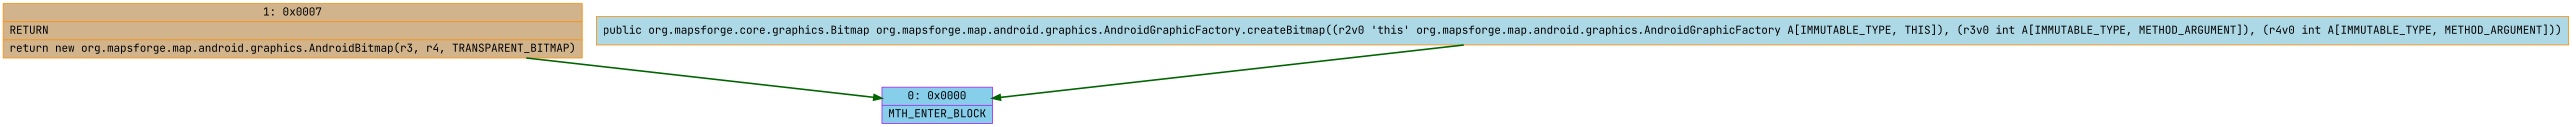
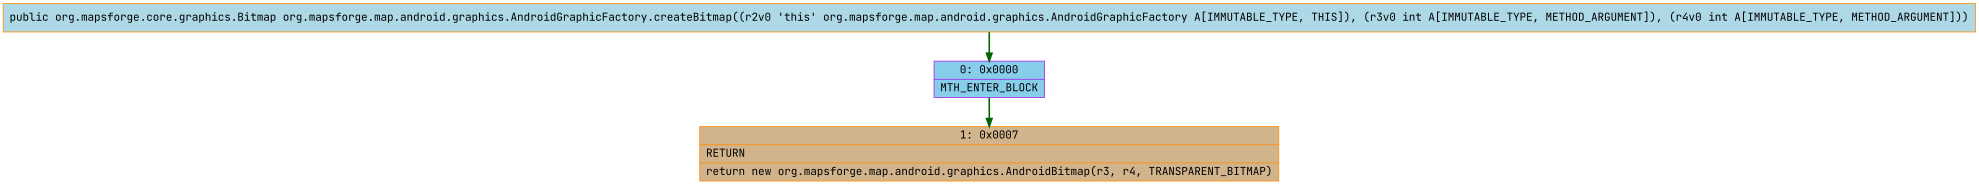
edge "1: 0x0007" -> "0: 0x0000": reversed
